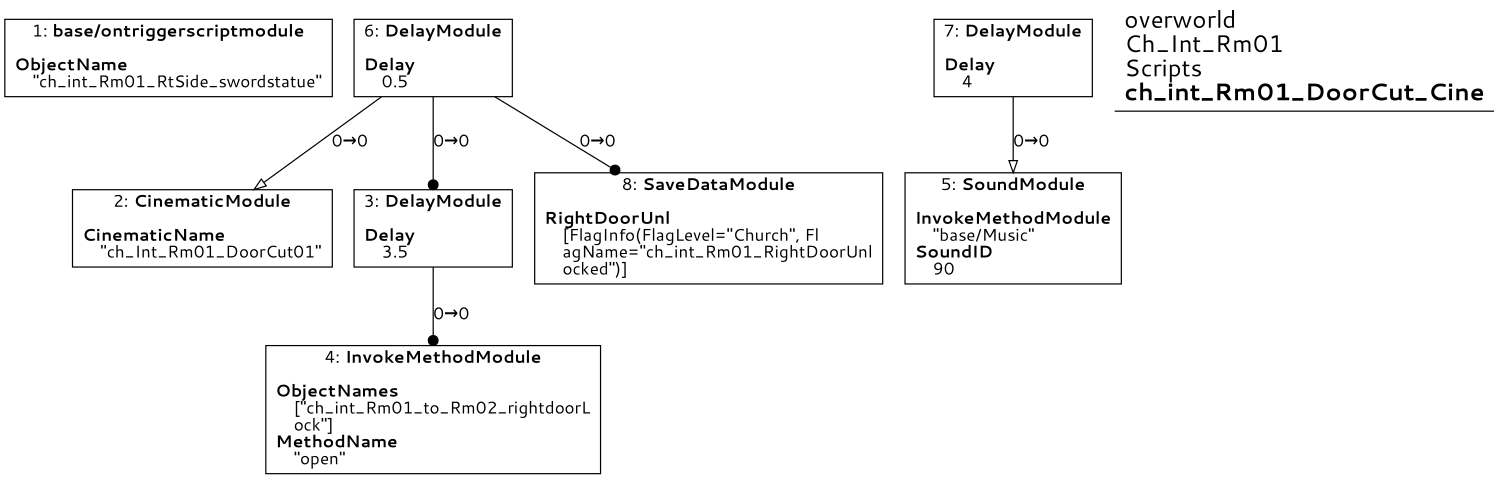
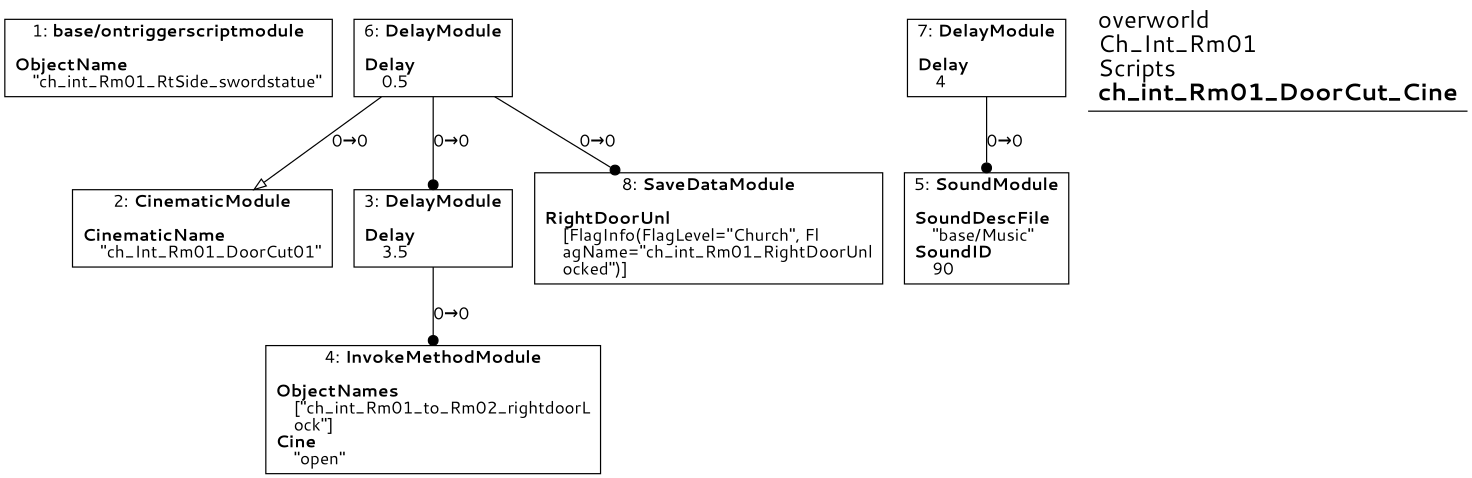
edge "7:" -> "5:": arrowhead onormal -> dot
node "5:": text "InvokeMethodModule" -> "SoundDescFile"
node "4:": text "MethodName" -> "Cine"
